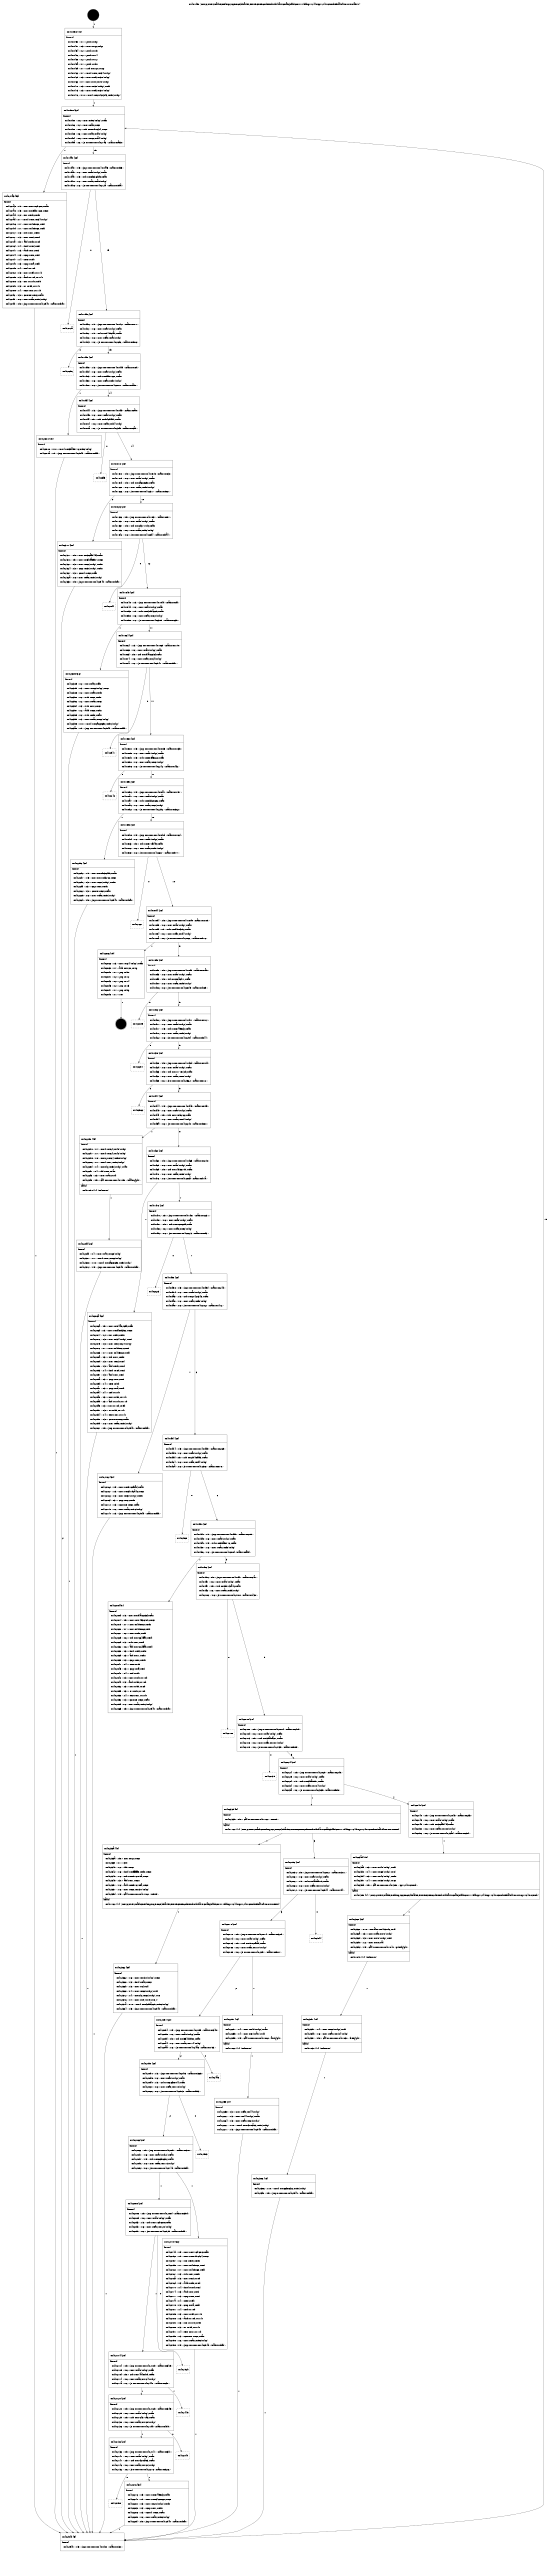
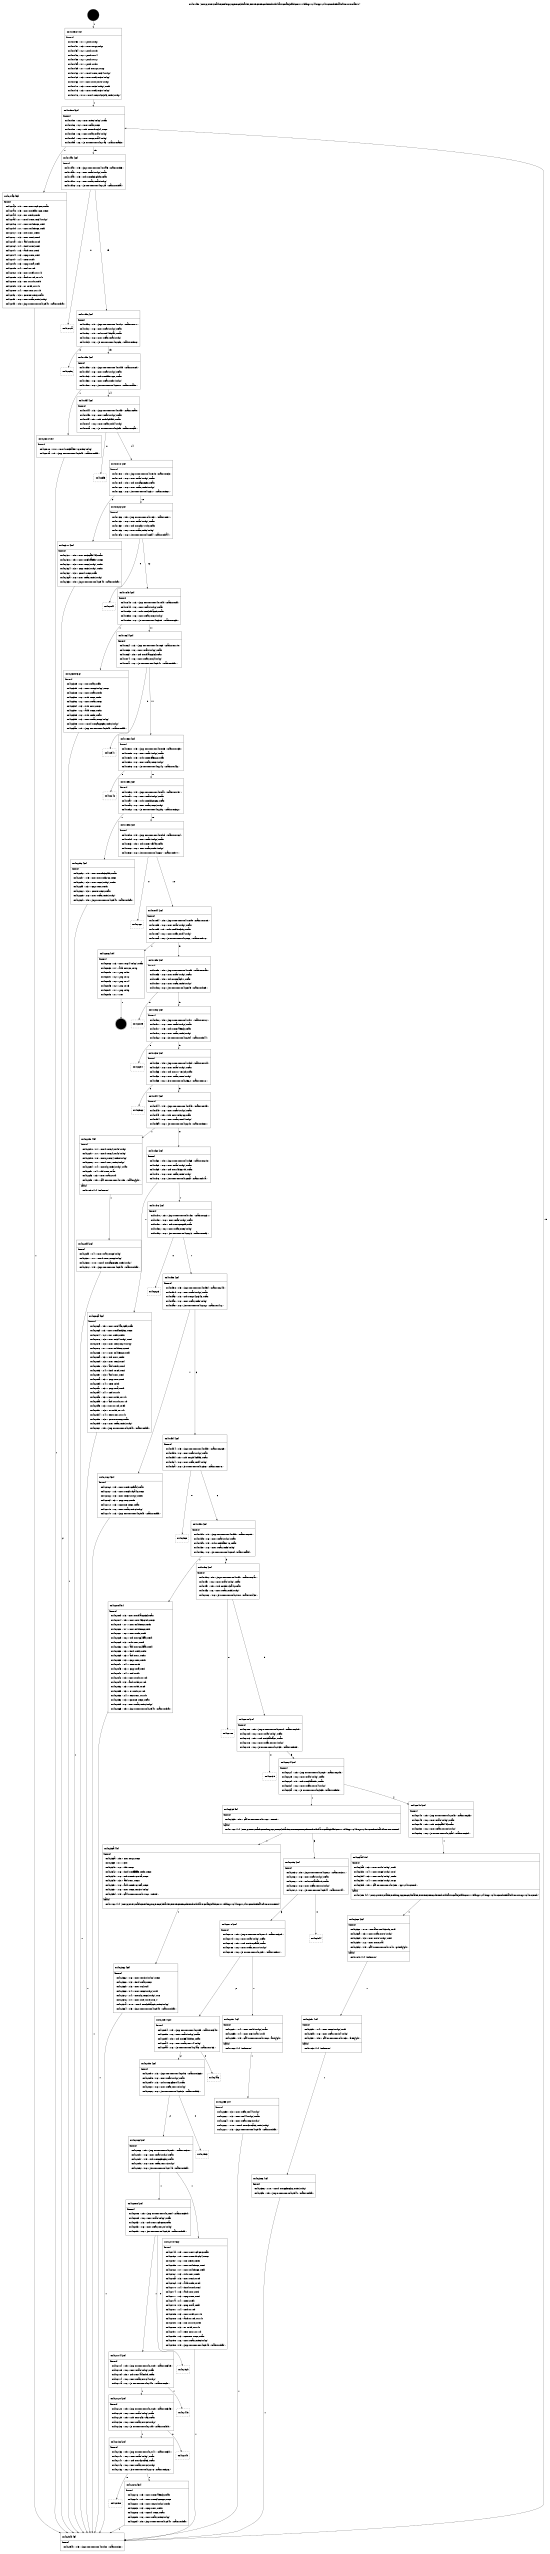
edge "0x40280f [91]" -> "0x40294b [5]": added, label "1"
